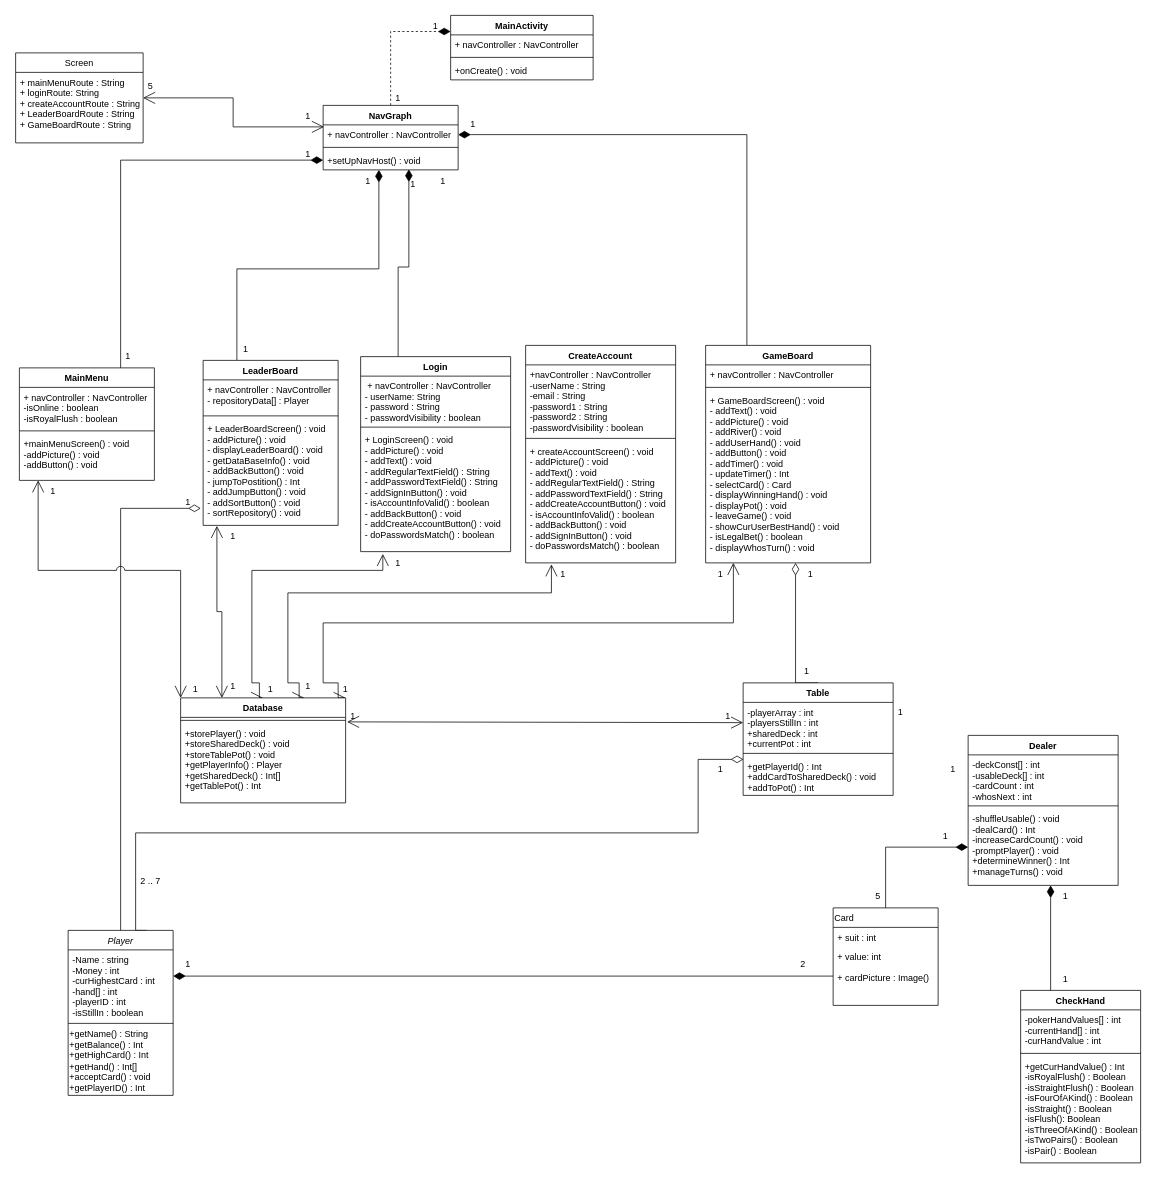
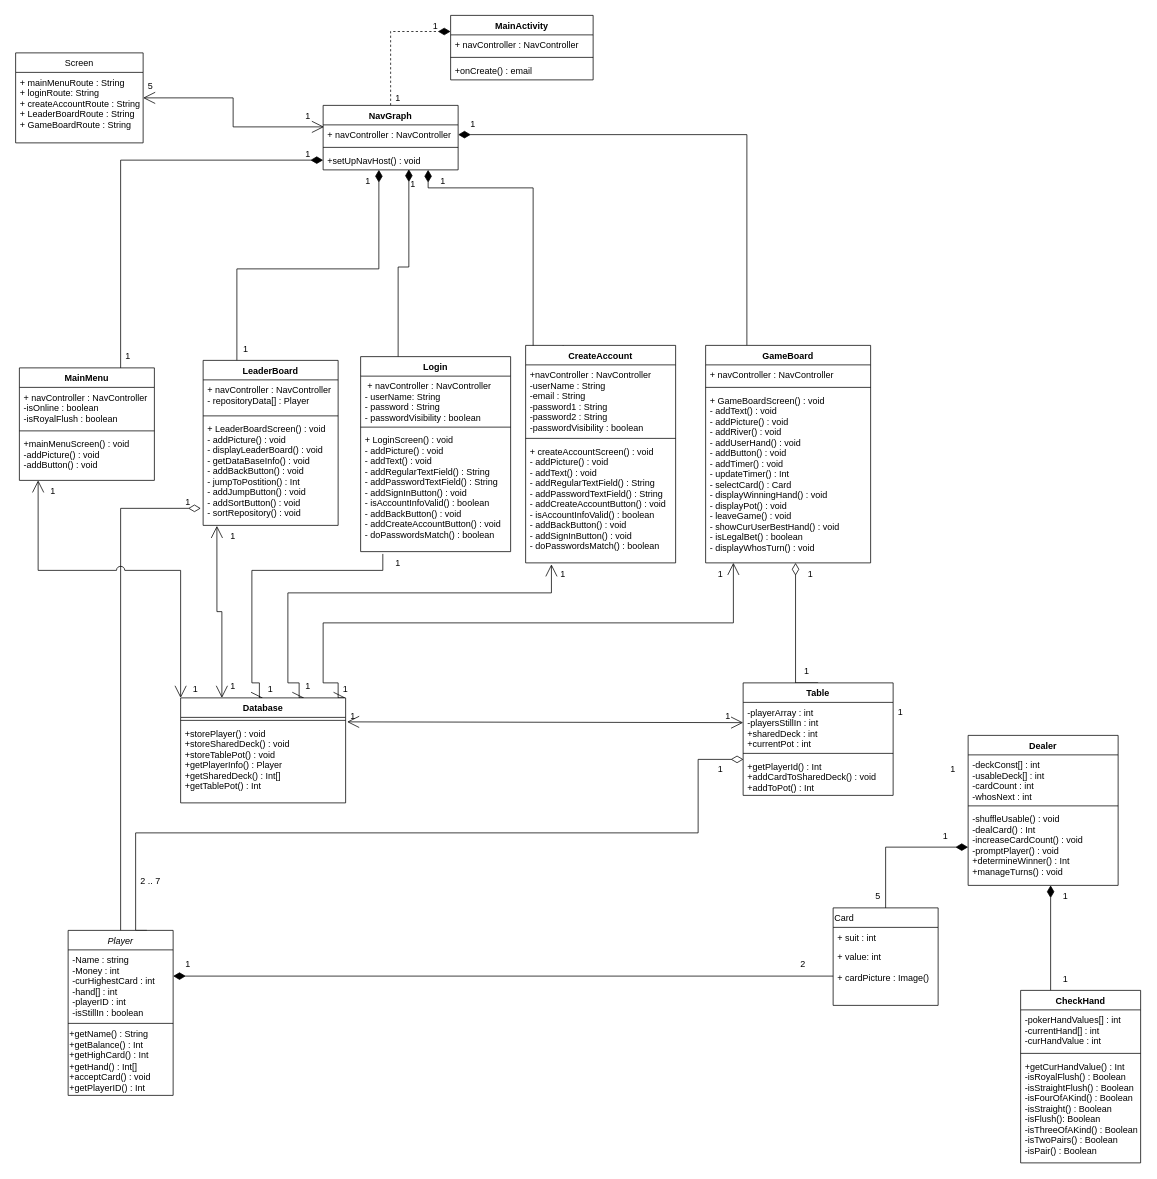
node "+onCreate() : void": label "+onCreate() : void" -> "+onCreate() : email"
edge "CreateAccount" -> "+setUpNavHost() : void": added
edge "+ LoginScreen() : void - addPicture() : void - addText() : void - addRegularTextField() : String - addPasswordTextField() : String - addSignInButton() : void - isAccountInfoValid() : boolean - addBackButton() : void - addCreateAccountButton() : void - doPasswordsMatch() : boolean" -- "Database": arrowhead open -> none
